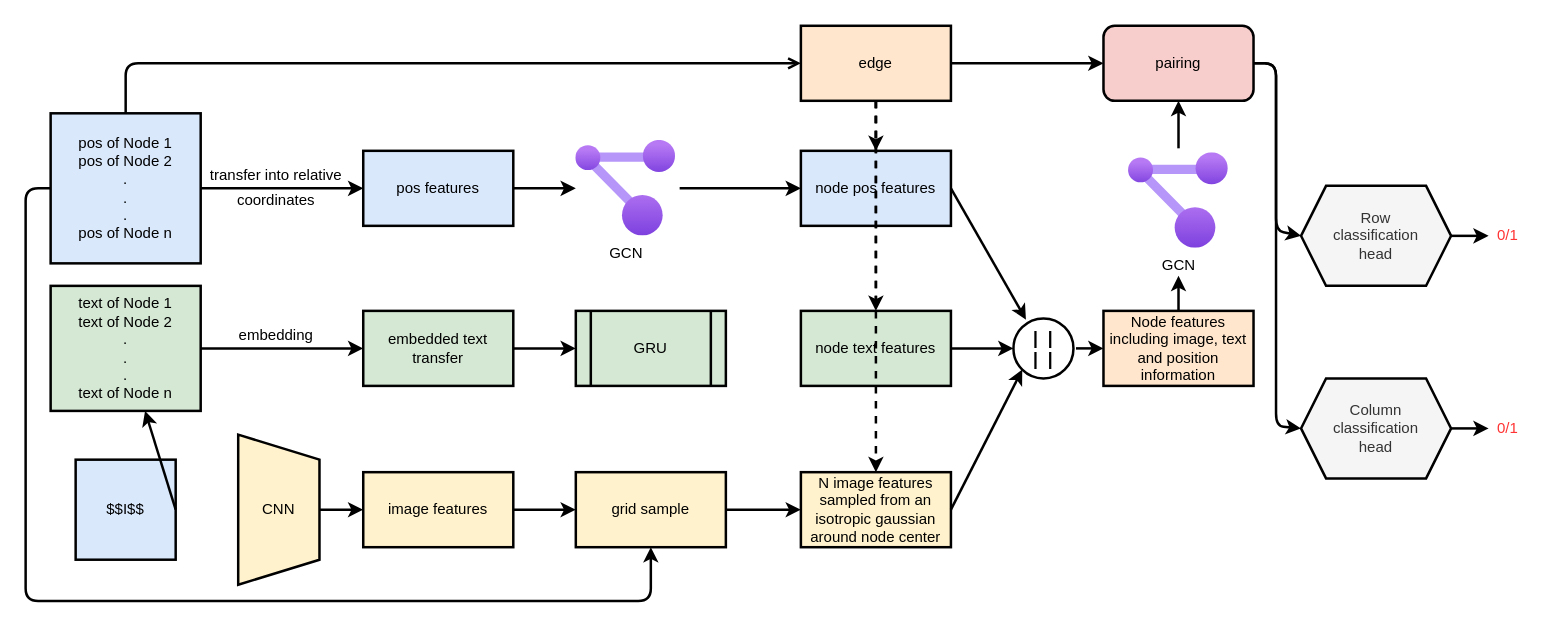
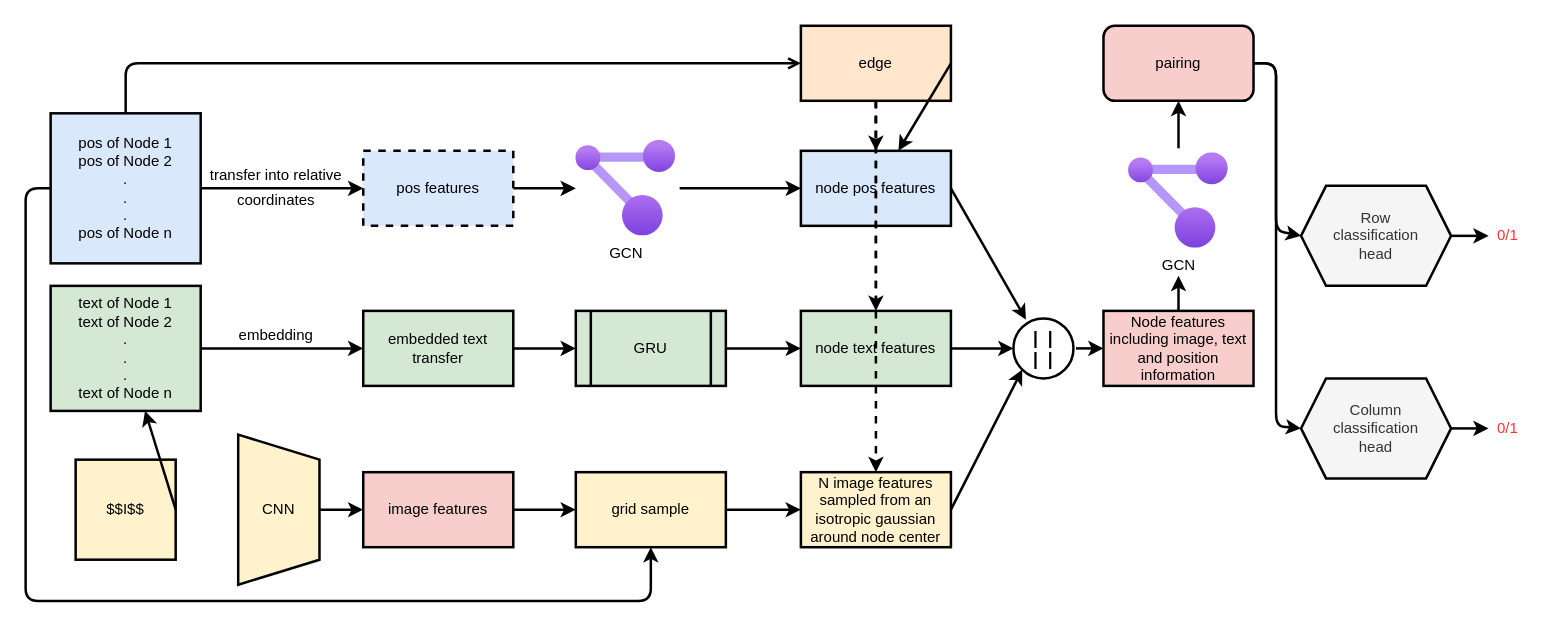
edge "edge" -> "pairing": now "edge" -> "node pos features"
node "pos features": style solid -> dashed
edge "GRU" -> "node text features": added
node "Node features including image, text and position information": fillcolor #ffe6cc -> #f8cecc
node "$$I$$": fillcolor #dae8fc -> #fff2cc
node "image features": fillcolor #fff2cc -> #f8cecc
